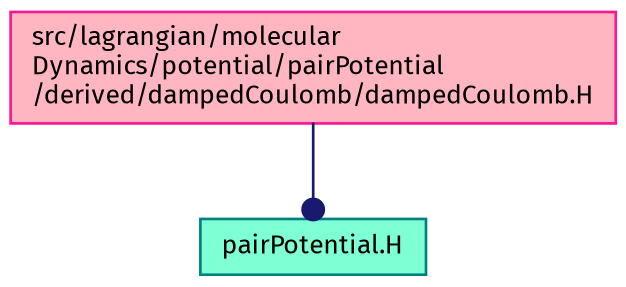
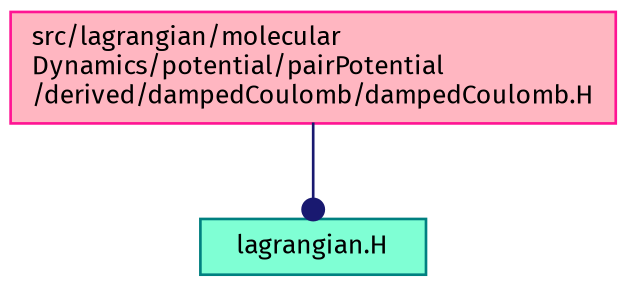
node "pairPotential.H": label "pairPotential.H" -> "lagrangian.H"
